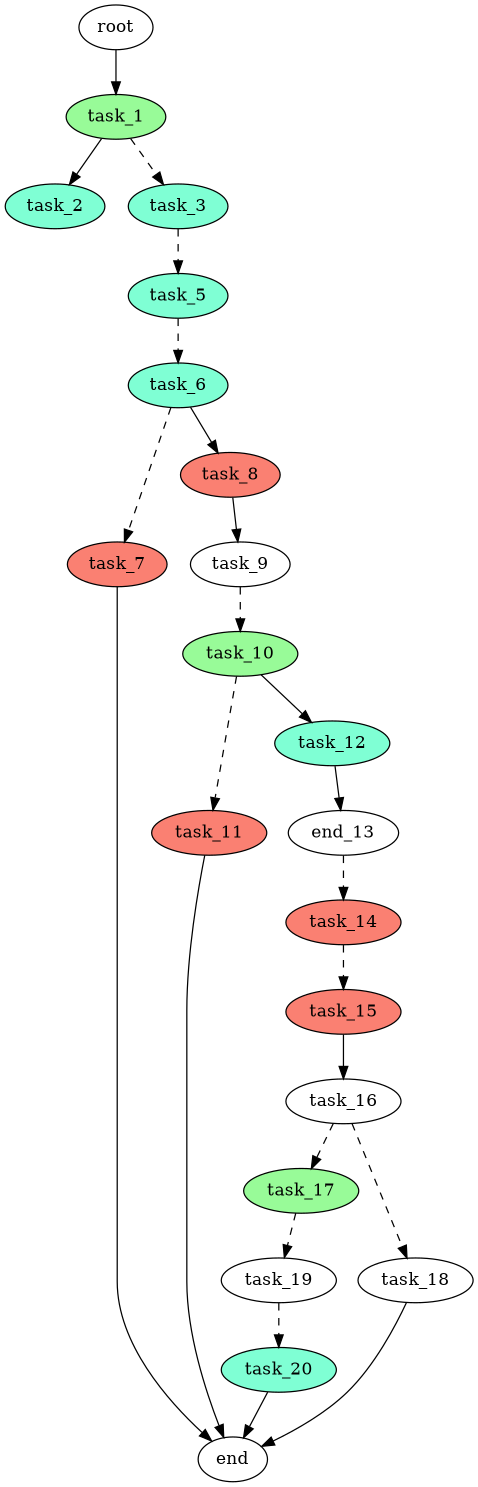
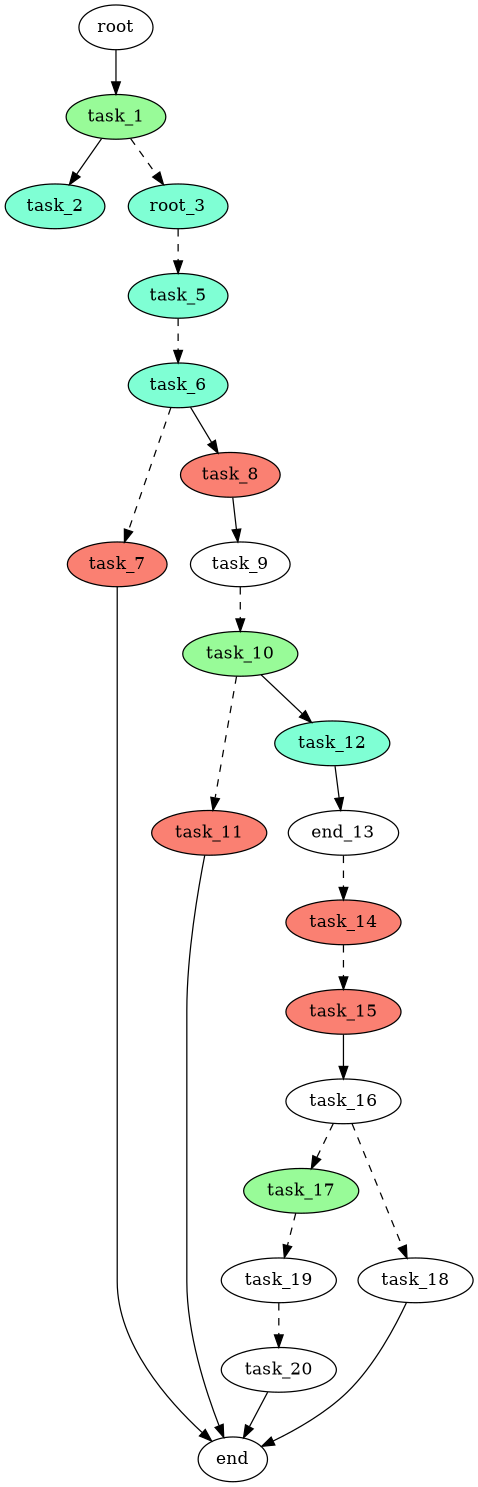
node "task_3": label "task_3" -> "root_3"
node "task_20": fillcolor aquamarine -> white
